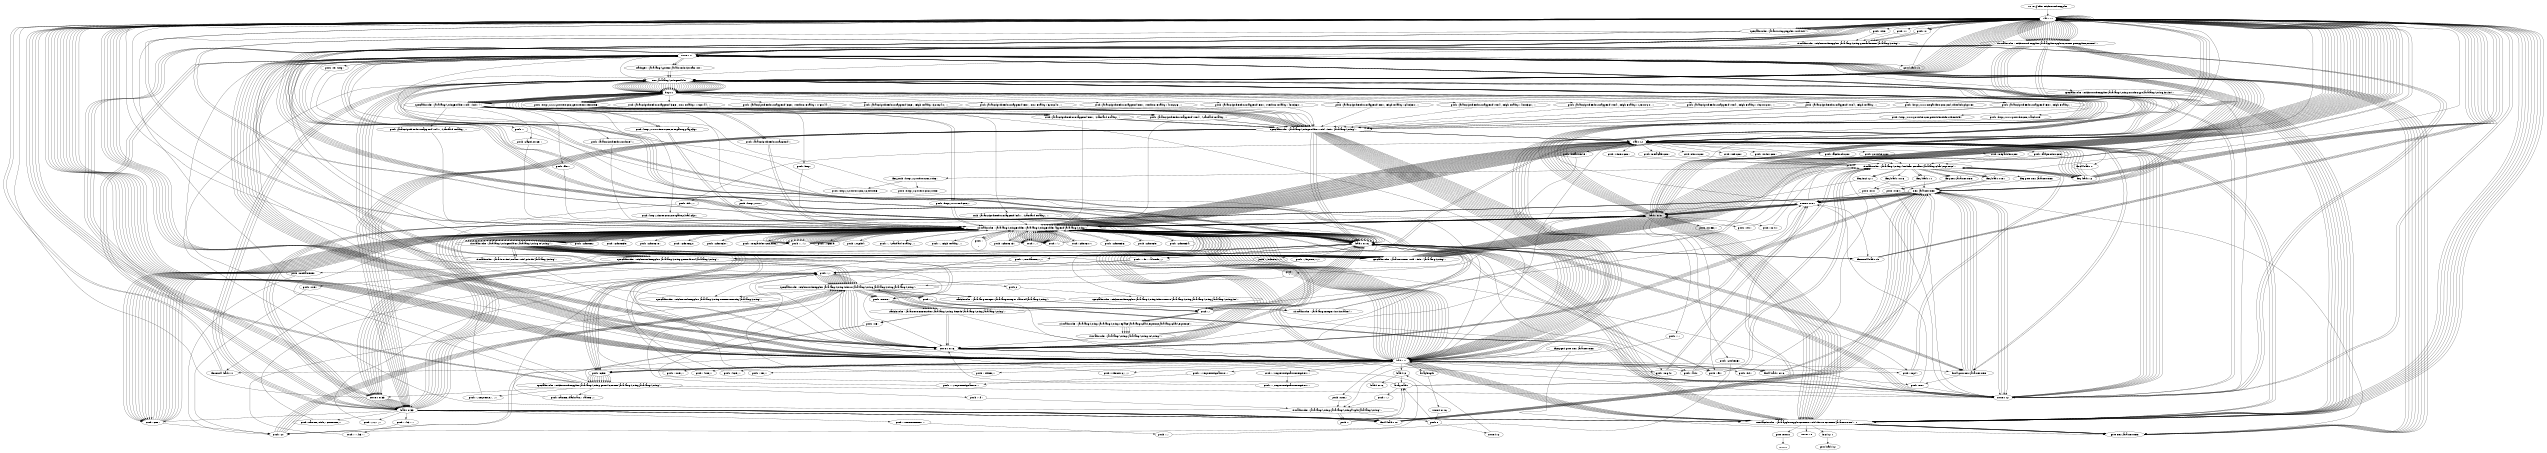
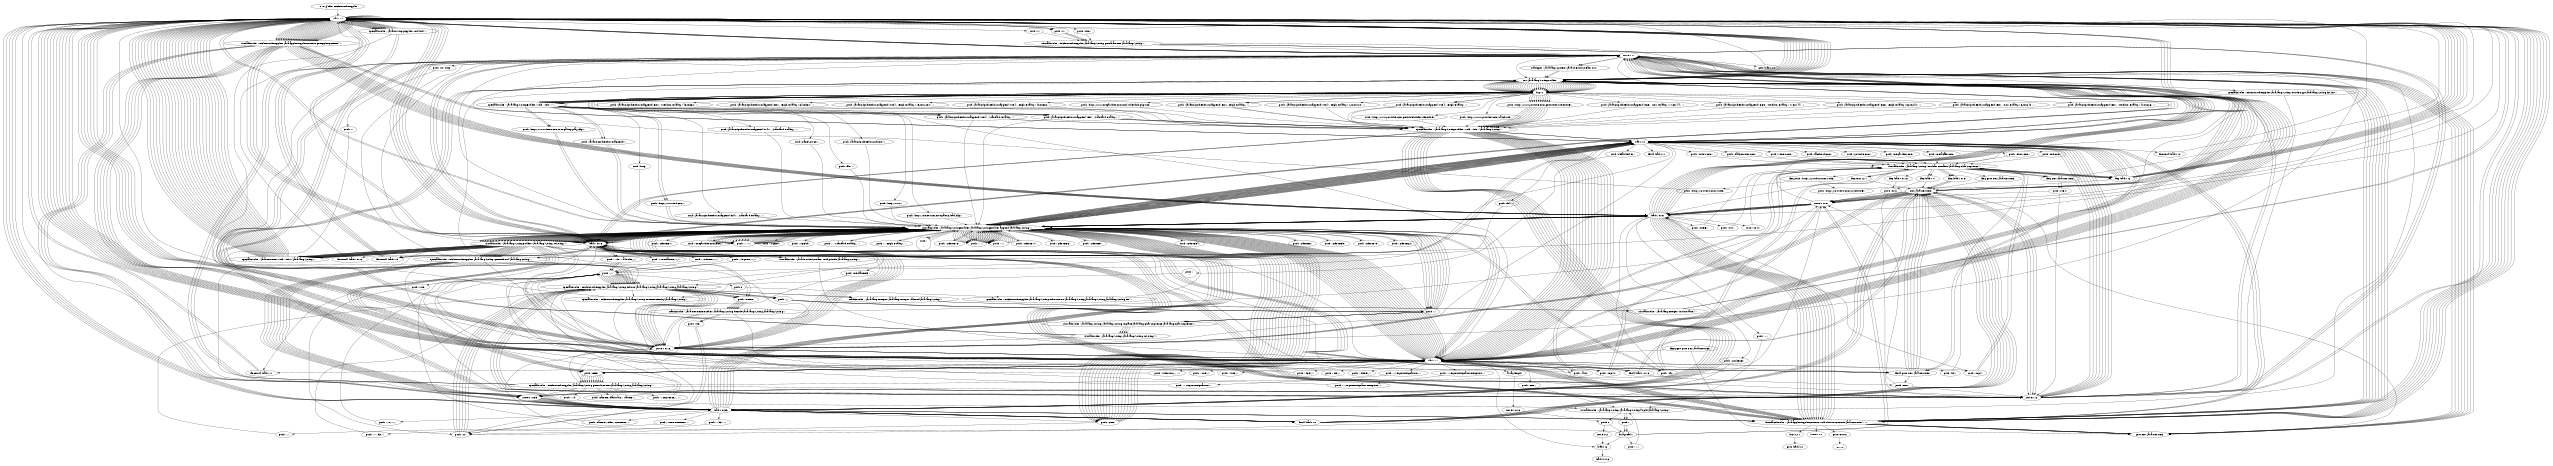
node "ifnonnull load.r r2": added
edge "ifnull load.r r1" -> "new java.net.URL": now "ifeq load.r r2" -> "new java.net.URL"
edge "store.r $r81" -> "ifnonnull load.r r5": now "load.r r2" -> "ifnonnull load.r r5"
node "ifnonnull load.r $r16": added
edge "load.i r2" -> "arrayread.r": reversed
